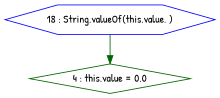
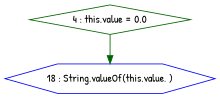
edge "18 : String.valueOf(this.value, )" -> "4 : this.value = 0.0": reversed
